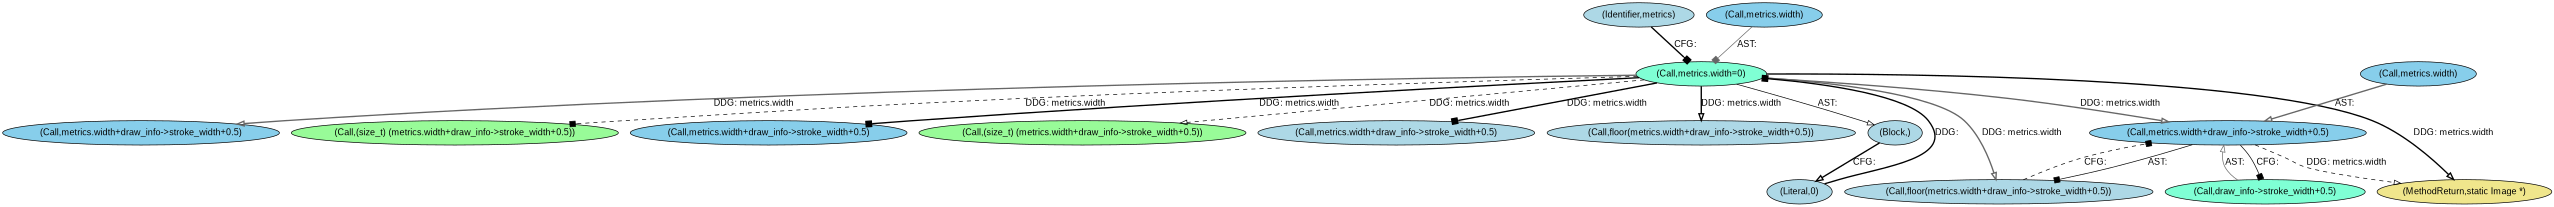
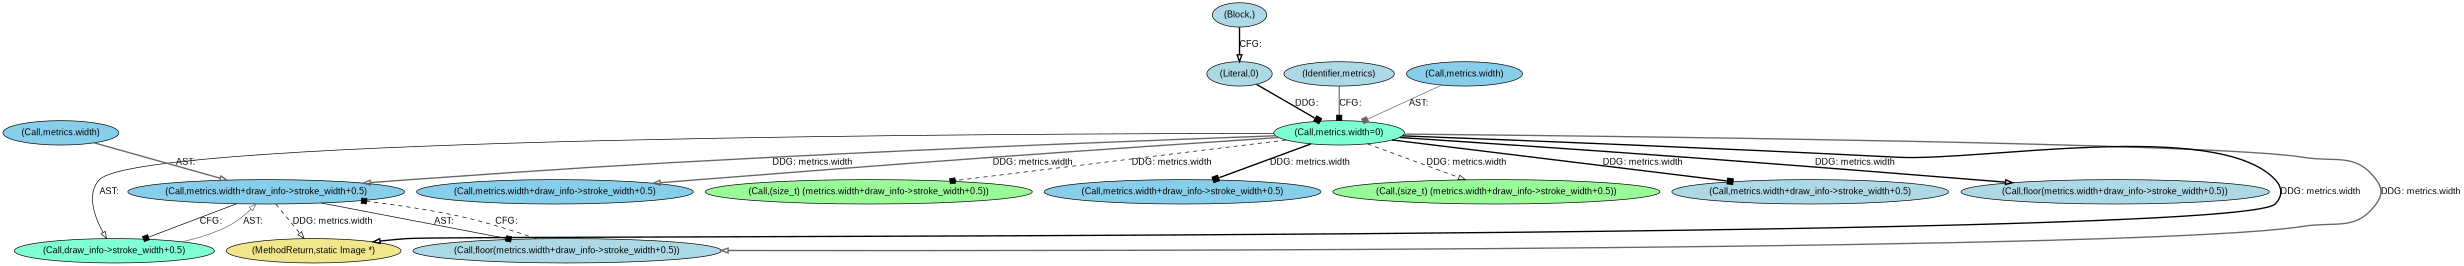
edge "(Identifier,metrics)" -> "(Call,metrics.width=0)": style bold -> solid
edge "(Call,metrics.width=0)" -> "(Block,)": now "(Call,metrics.width=0)" -> "(Call,draw_info->stroke_width+0.5)"
